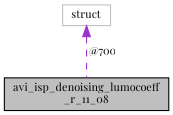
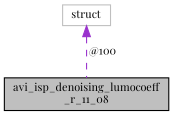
edge "avi_isp_denoising_lumocoeff _r_11_08" -> "struct": label " @700" -> " @100"
